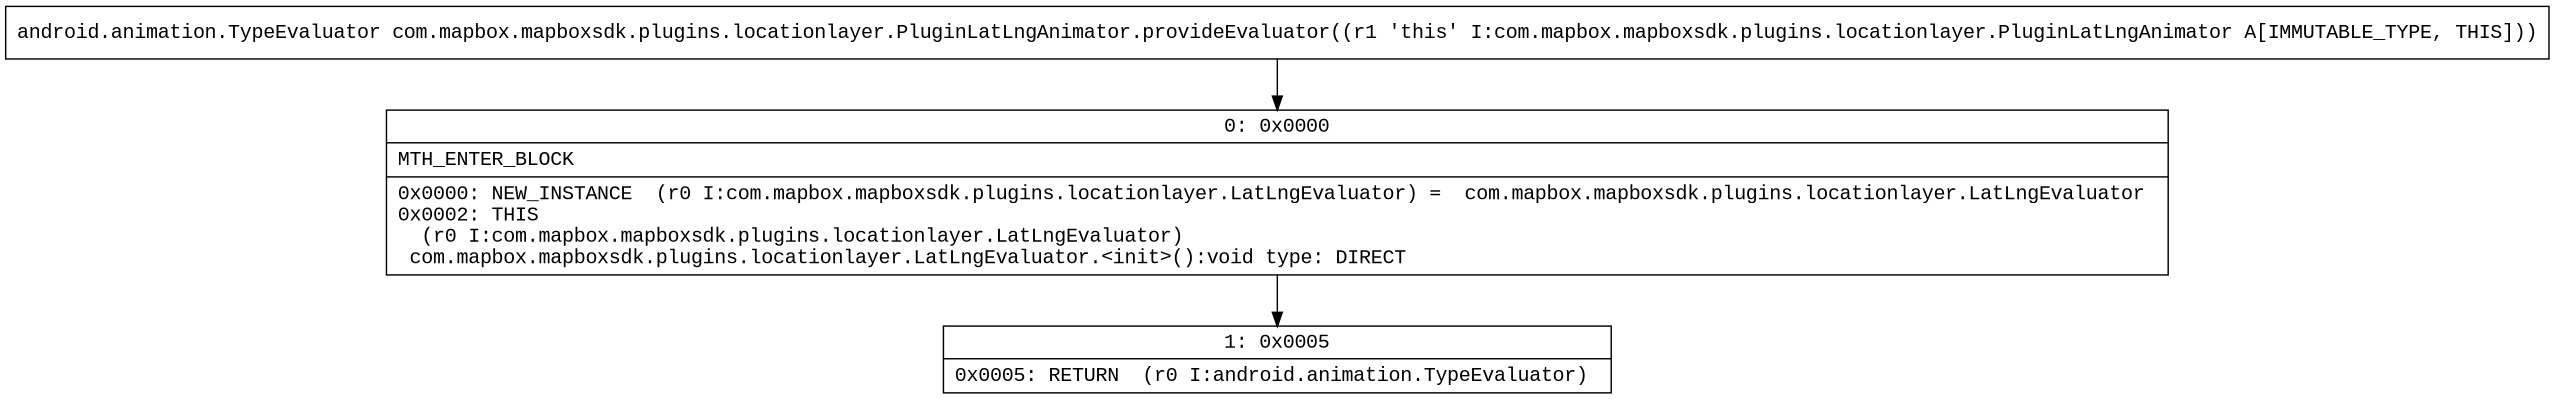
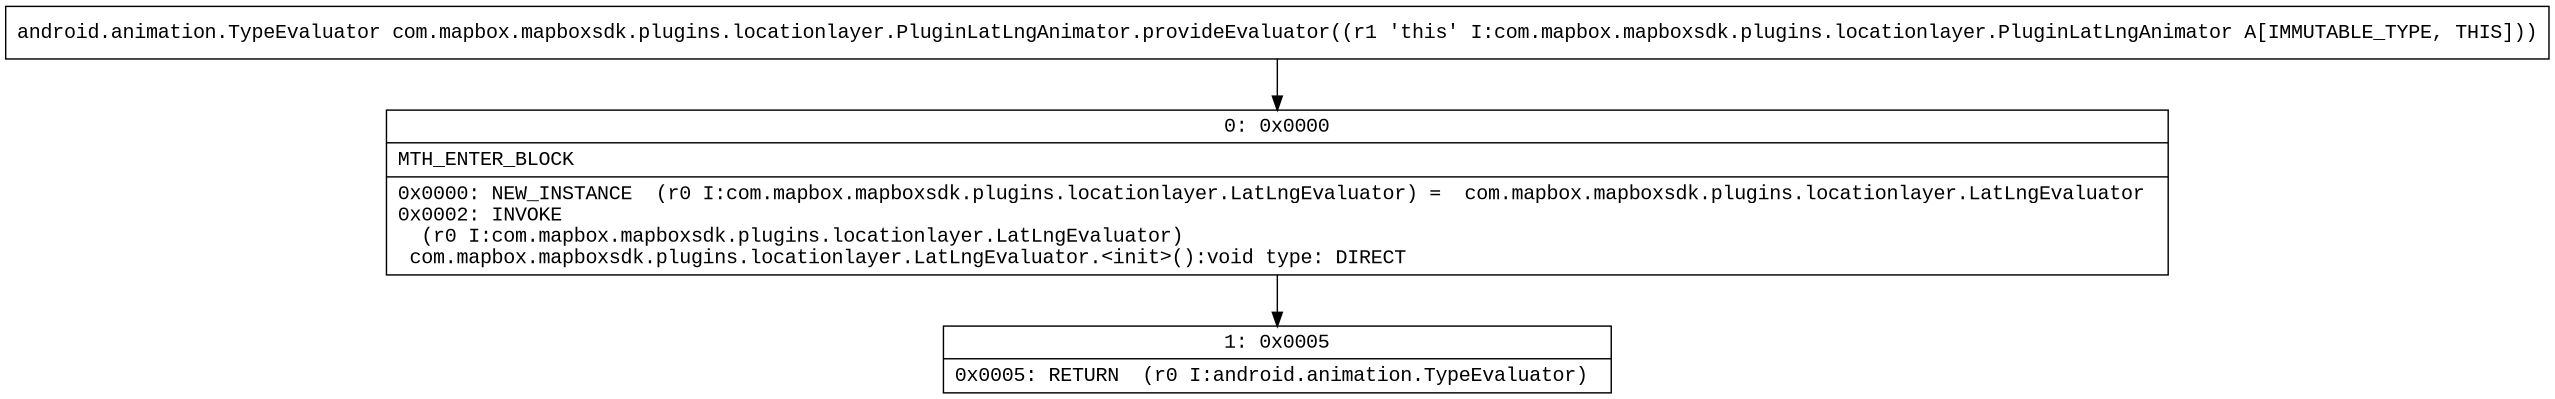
node "0: 0x0000": text "0x0002: THIS" -> "0x0002: INVOKE"
